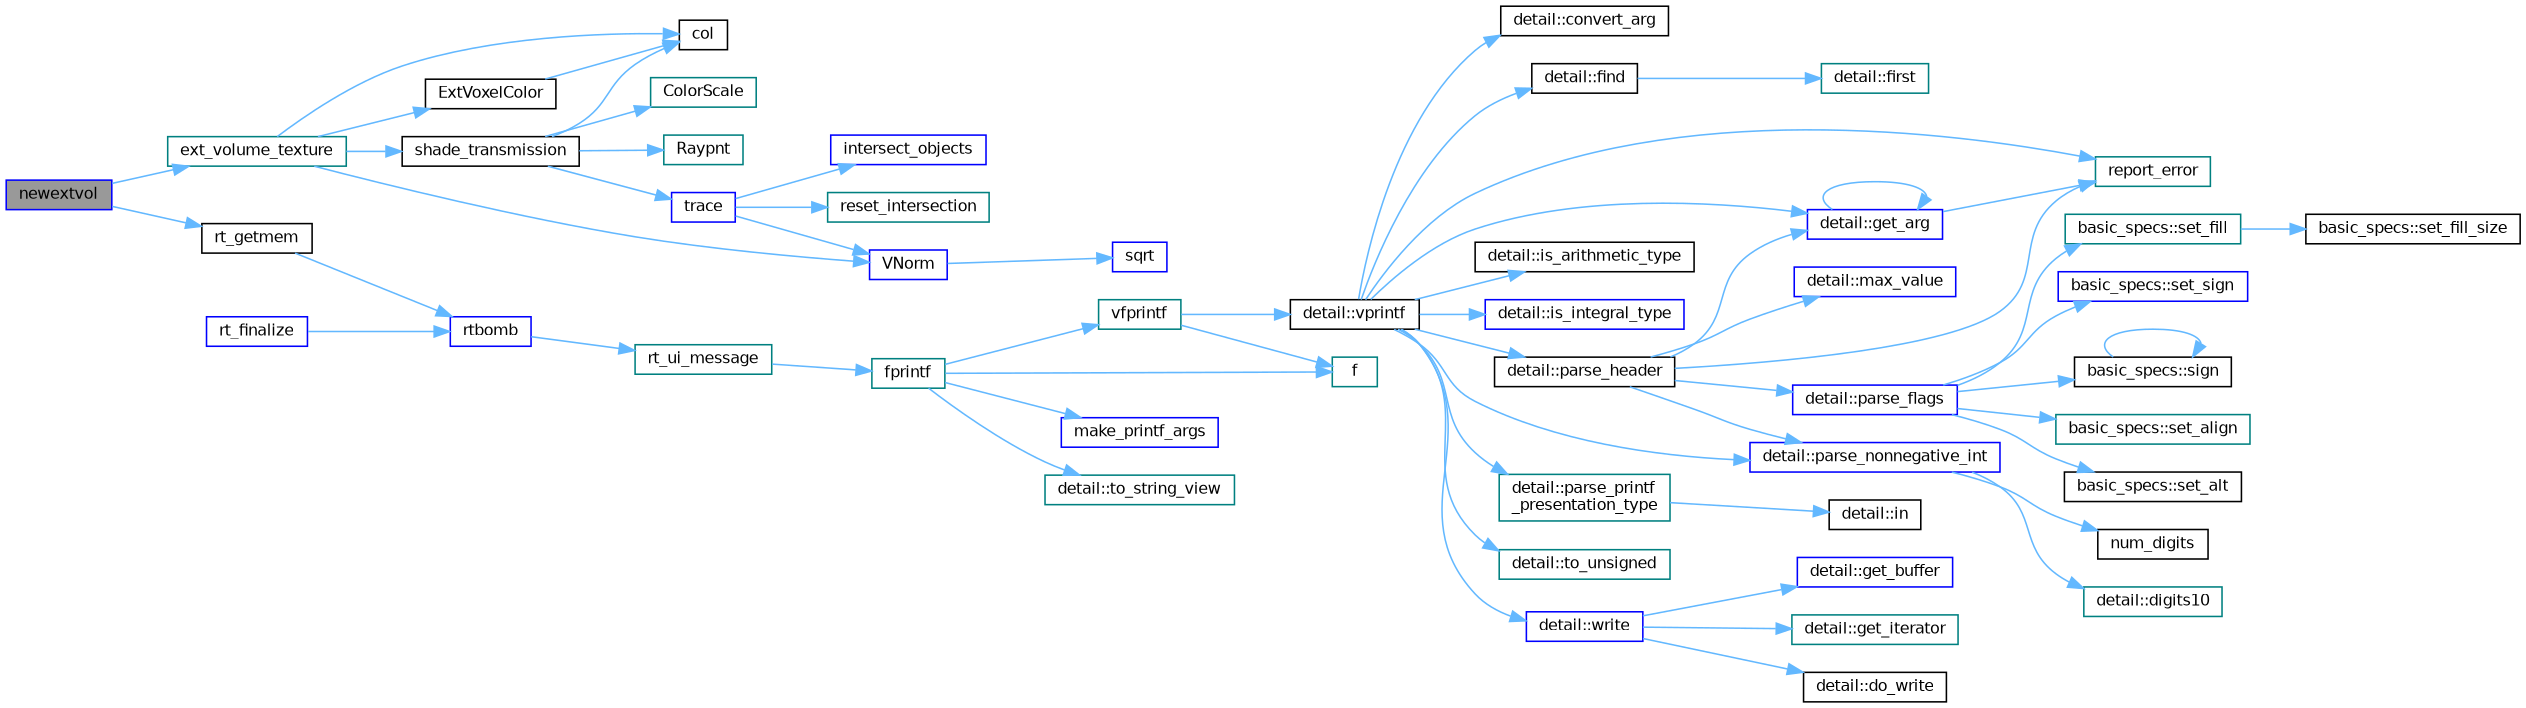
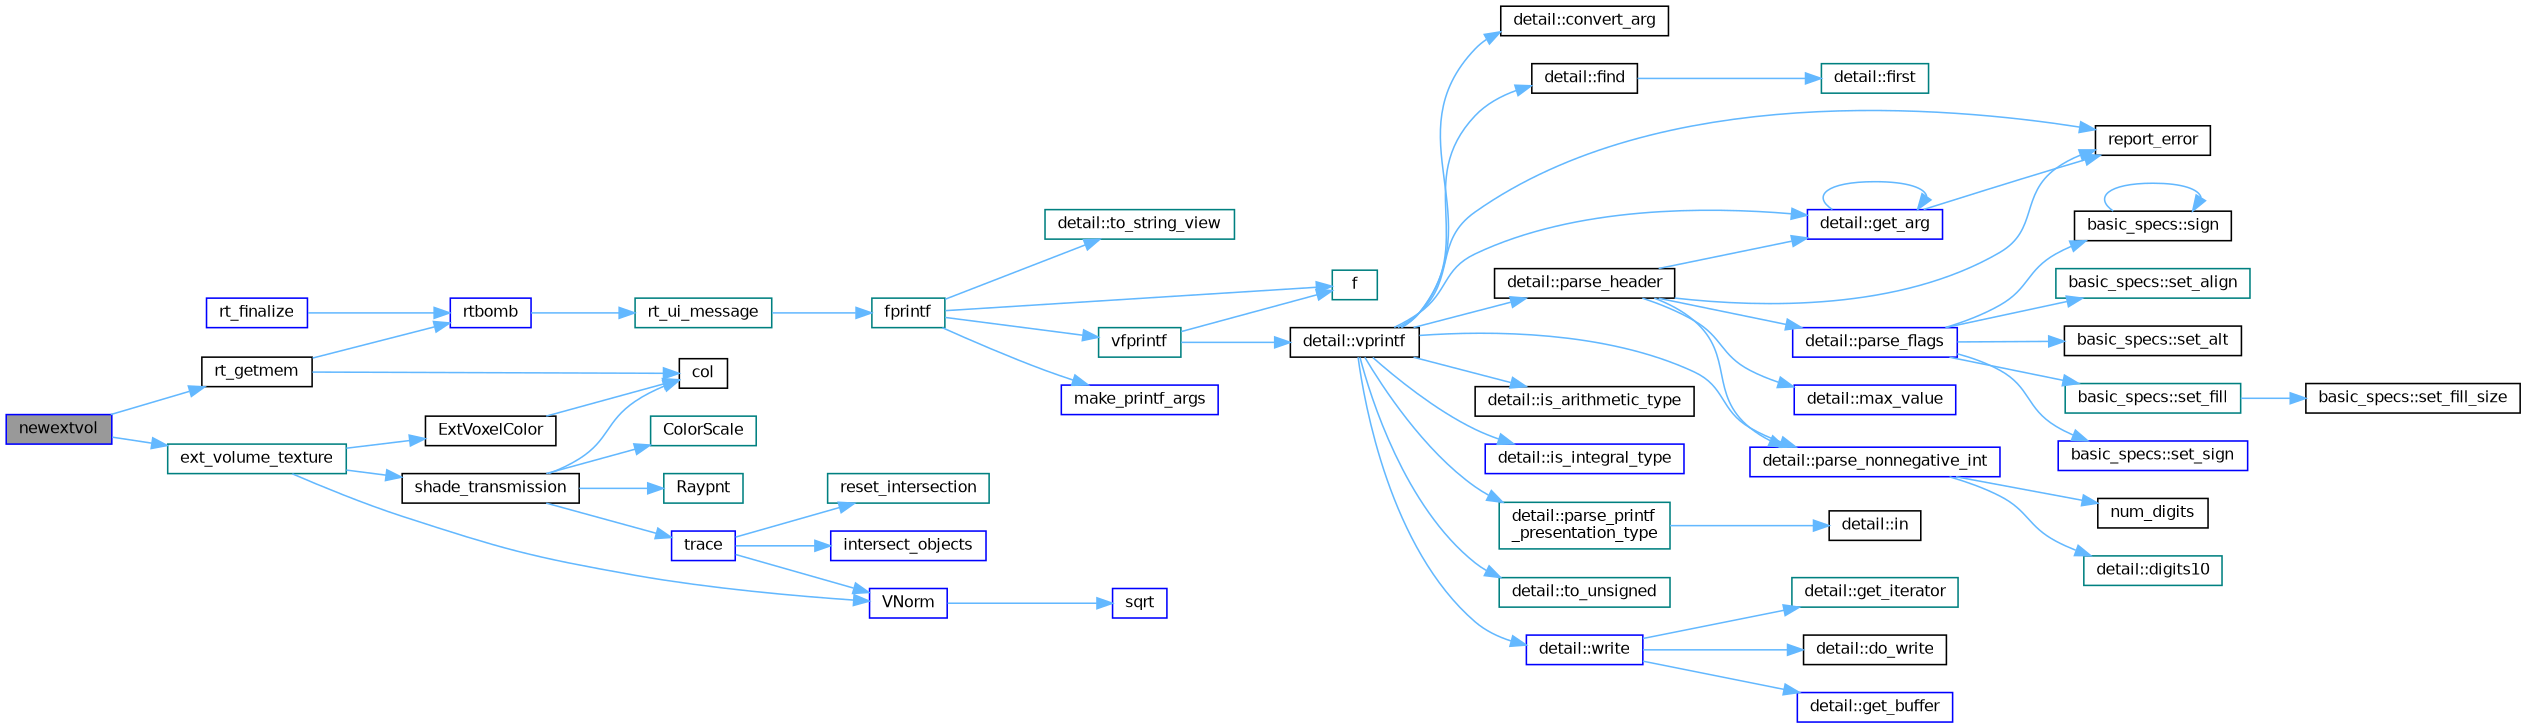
edge "ext_volume_texture" -> "col": now "rt_getmem" -> "col"
node "report_error": color teal -> black
